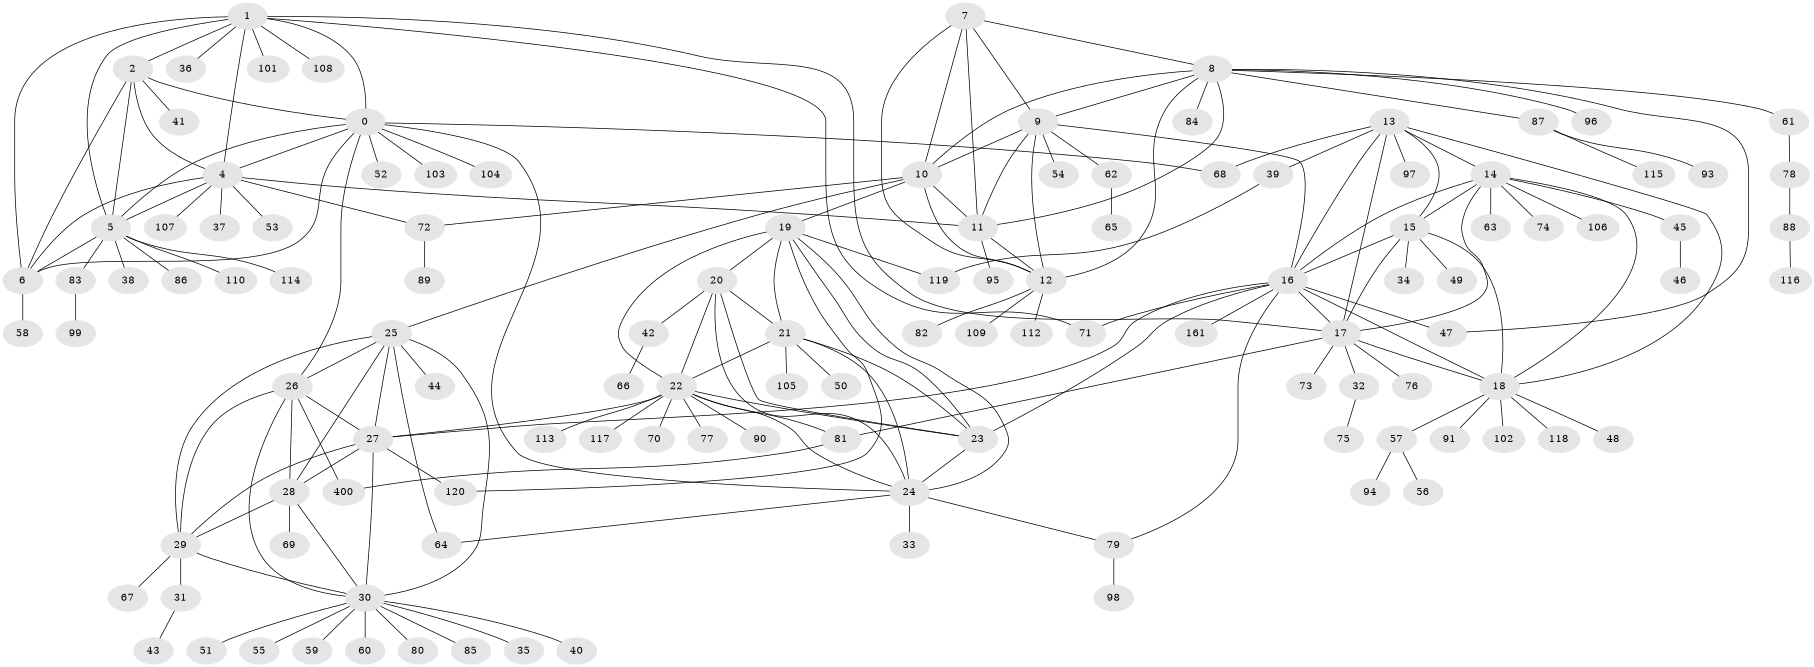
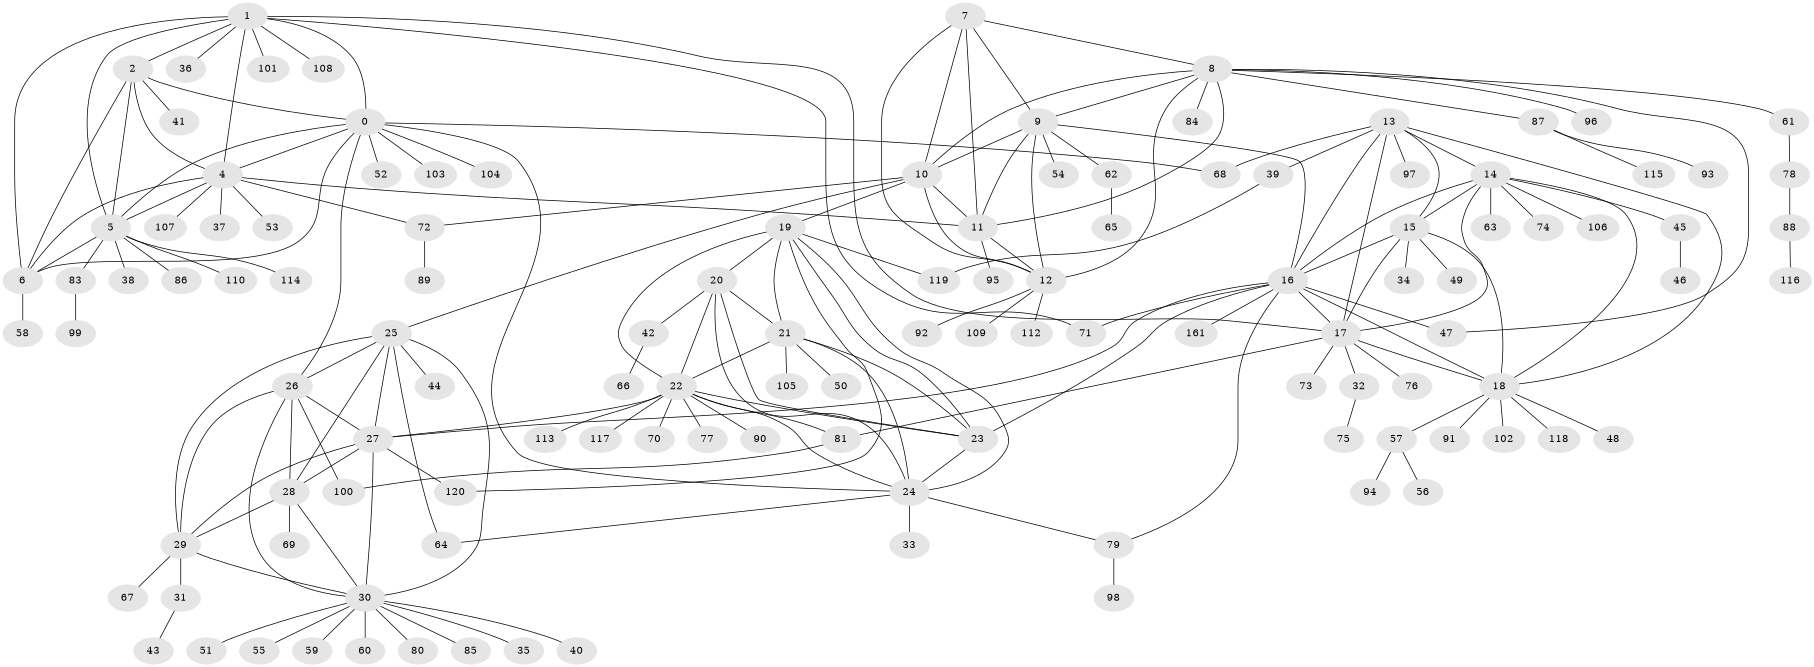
node "82": label "82" -> "92"
node "400": label "400" -> "100"
